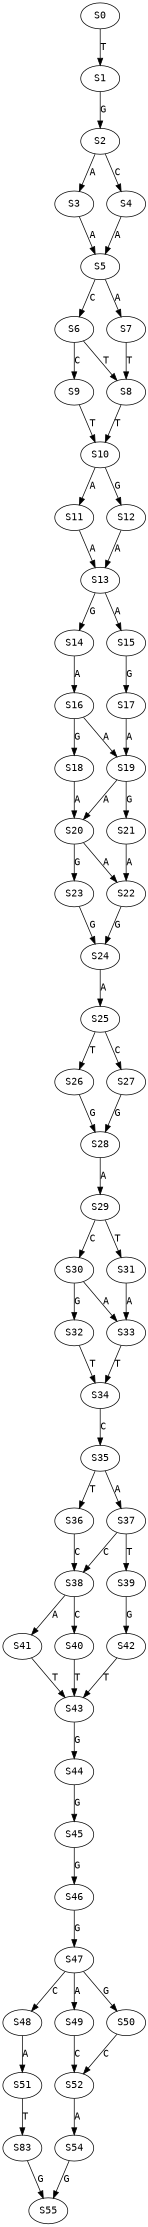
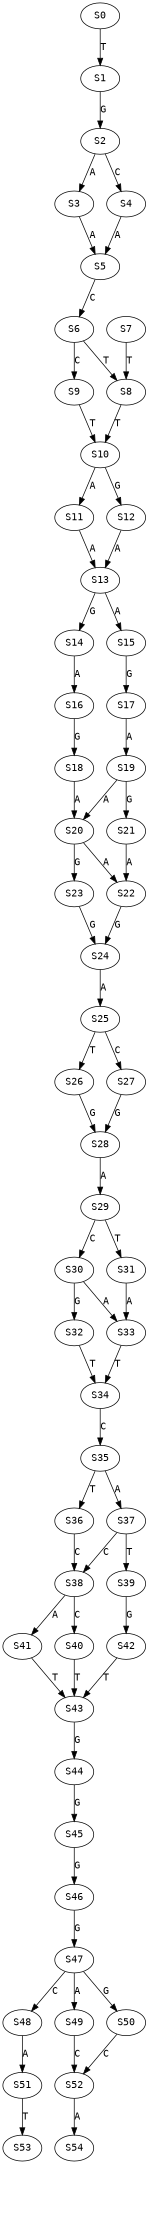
edge "S5" -> "S7": removed, label "A"
edge "S16" -> "S19": removed, label "A"
node "S83": label "S83" -> "S53"
node "S55": removed
